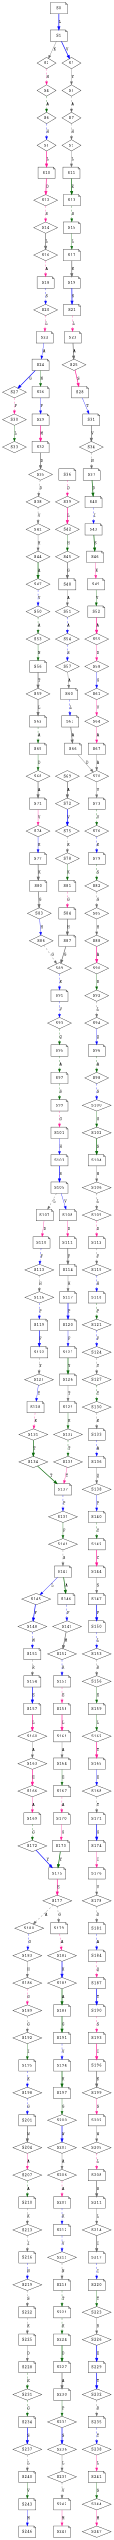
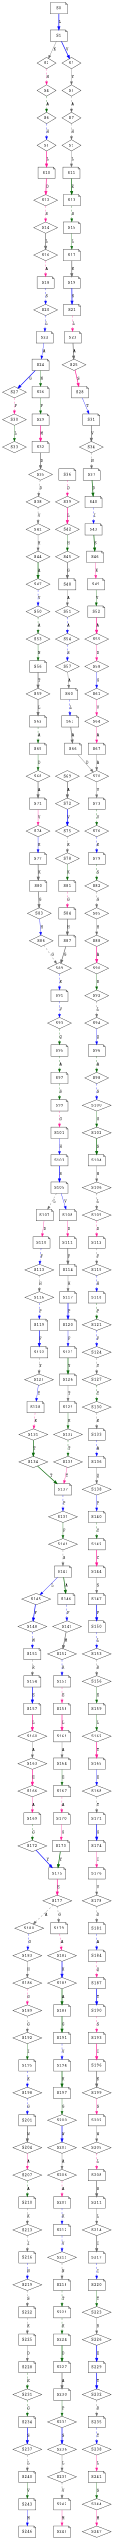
edge "S20" -> "S22": color deeppink -> blue
edge "S26" -> "S29": color blue -> darkgreen
